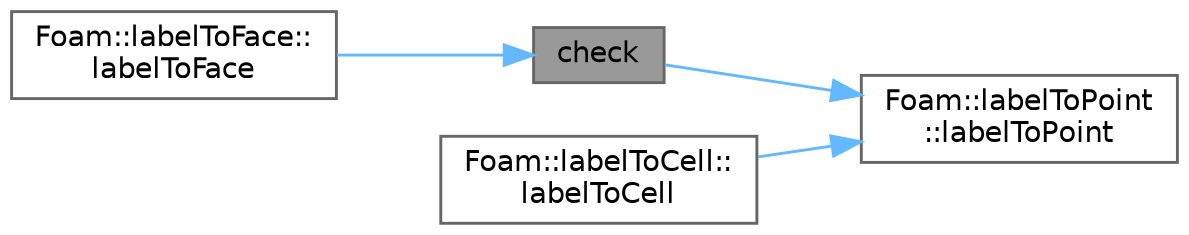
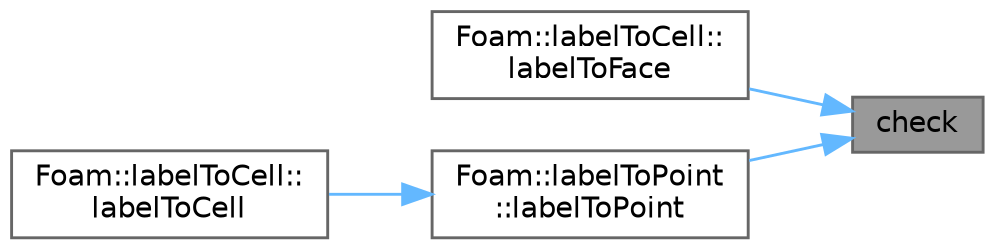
node "Foam::labelToFace:: labelToFace": label "Foam::labelToFace:: labelToFace" -> "Foam::labelToCell:: labelToFace"
edge "check" -> "Foam::labelToPoint ::labelToPoint": reversed
